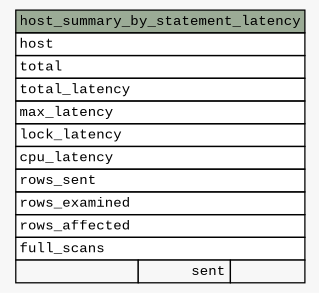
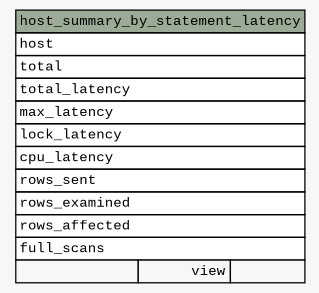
node "host_summary_by_statement_latency": text "sent" -> "view"
